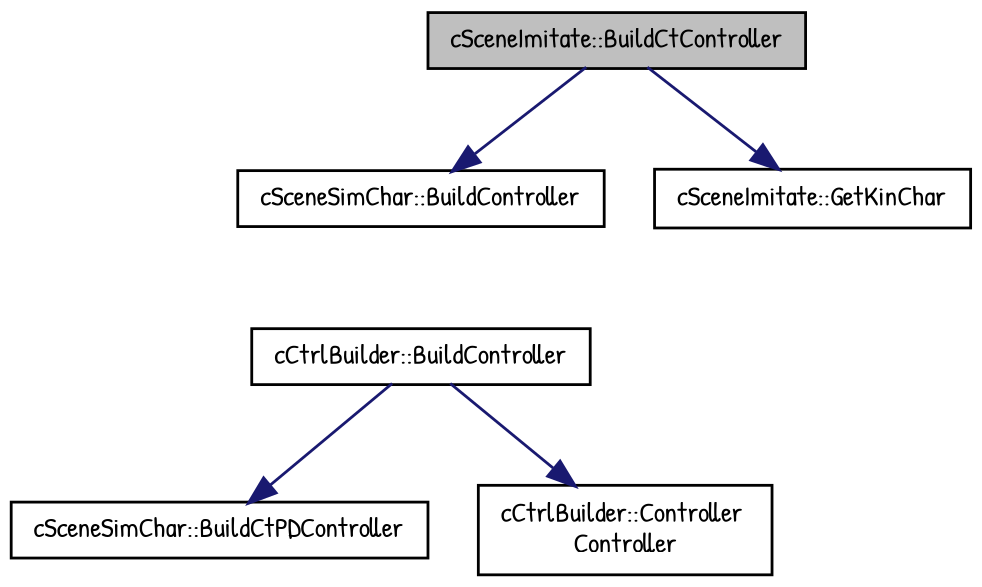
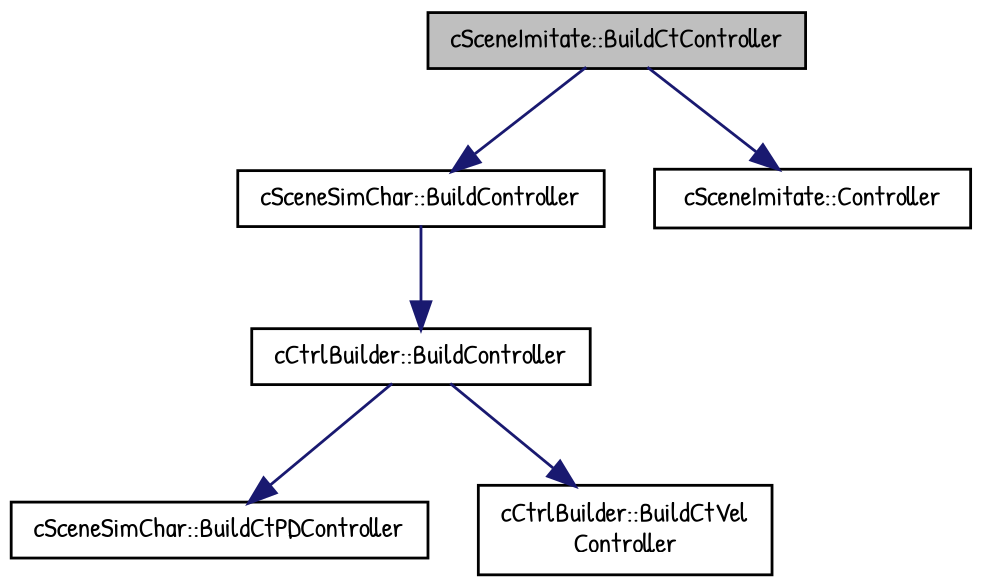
node "cSceneImitate::GetKinChar": label "cSceneImitate::GetKinChar" -> "cSceneImitate::Controller"
edge "cSceneSimChar::BuildController" -> "cCtrlBuilder::BuildController": added
node "cCtrlBuilder::Controller Controller": label "cCtrlBuilder::Controller Controller" -> "cCtrlBuilder::BuildCtVel Controller"
